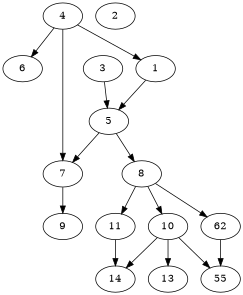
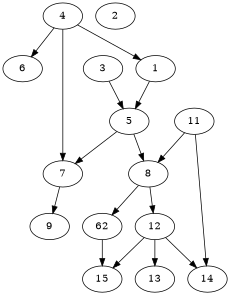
edge "8" -> "11": reversed
node "10": label "10" -> "12"
node "55": label "55" -> "15"
